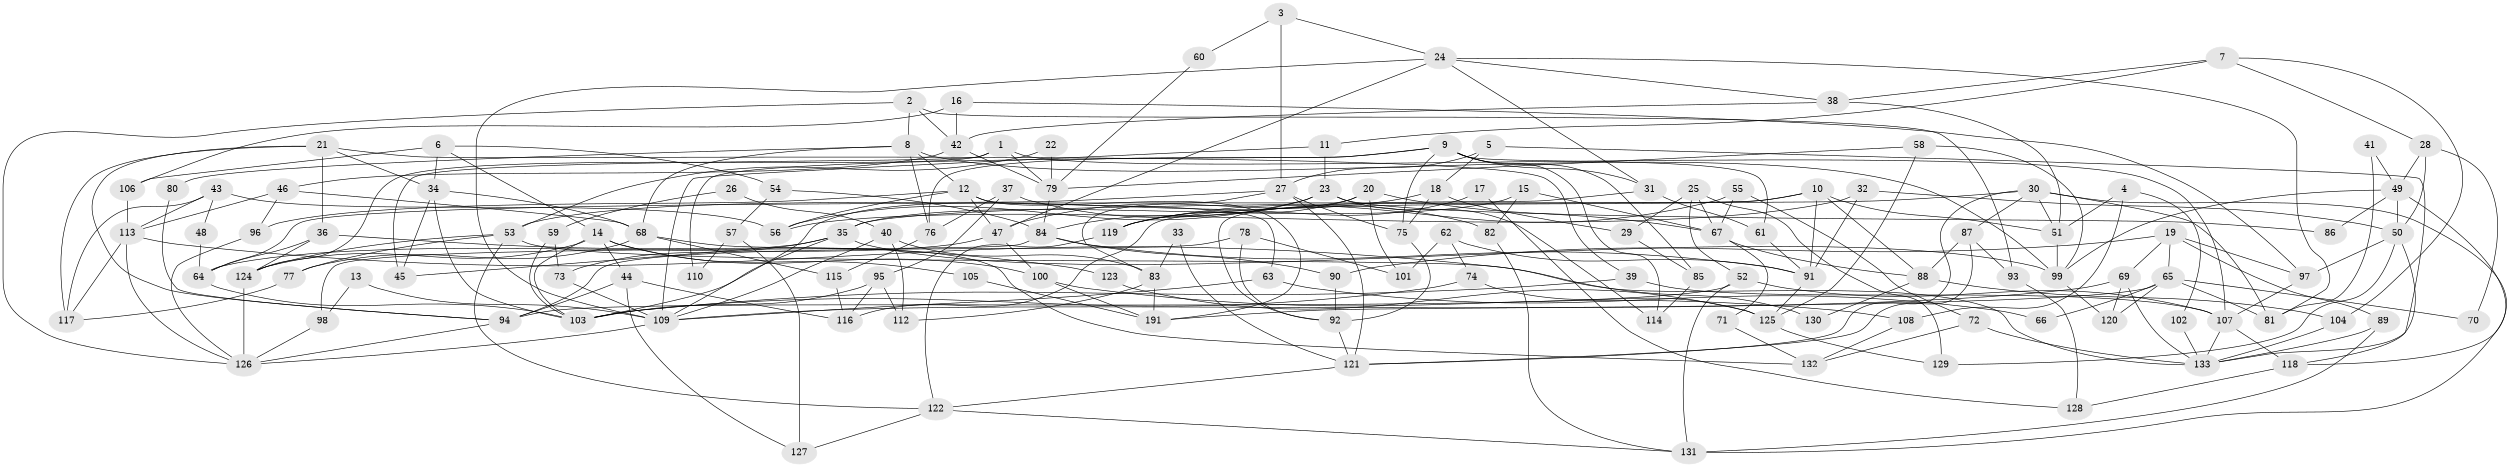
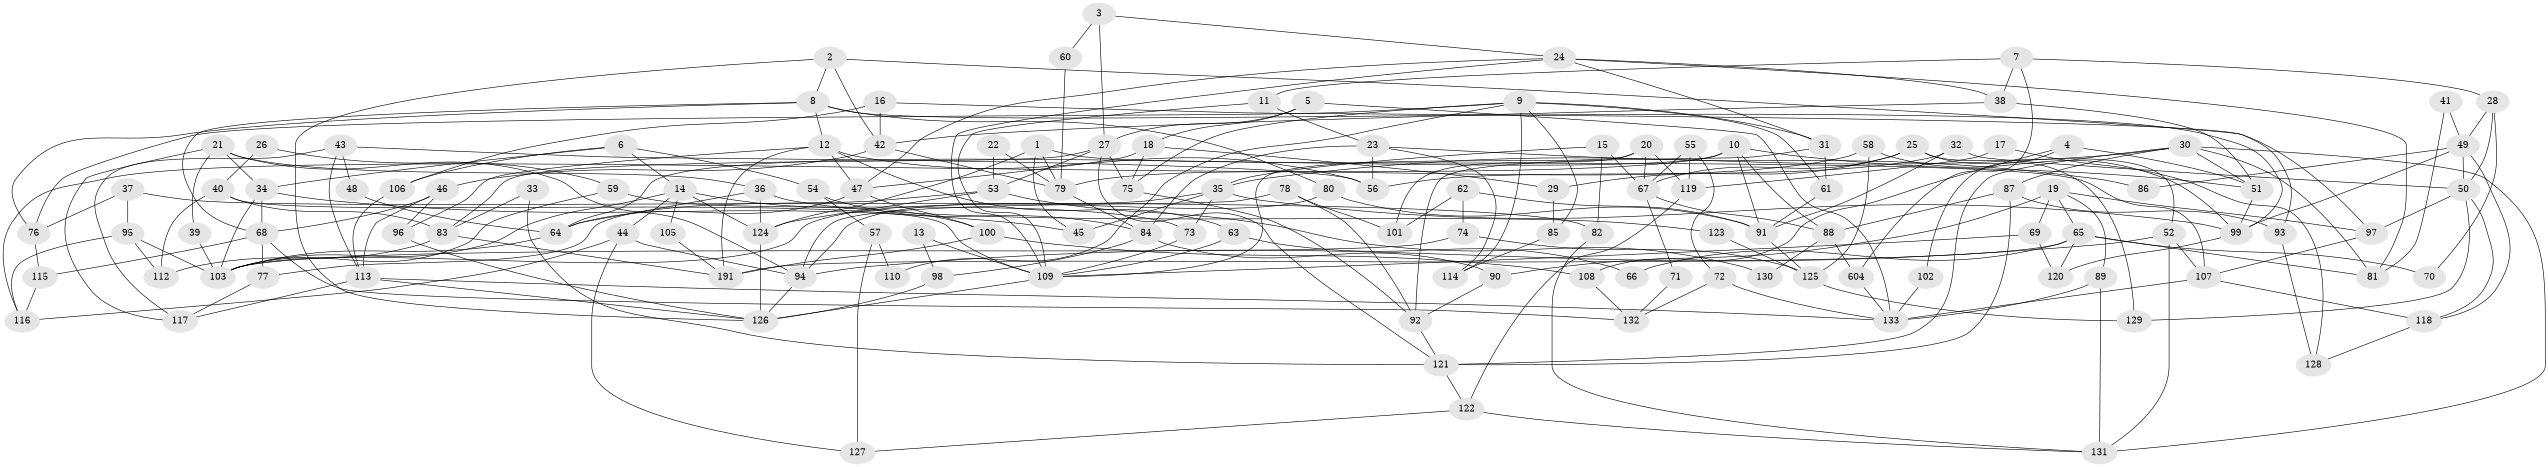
edge "84" -- "91": now "80" -- "91"
edge "39" -- "107": removed
node "104": label "104" -> "604"
edge "69" -- "133": removed
edge "53" -- "122": removed
